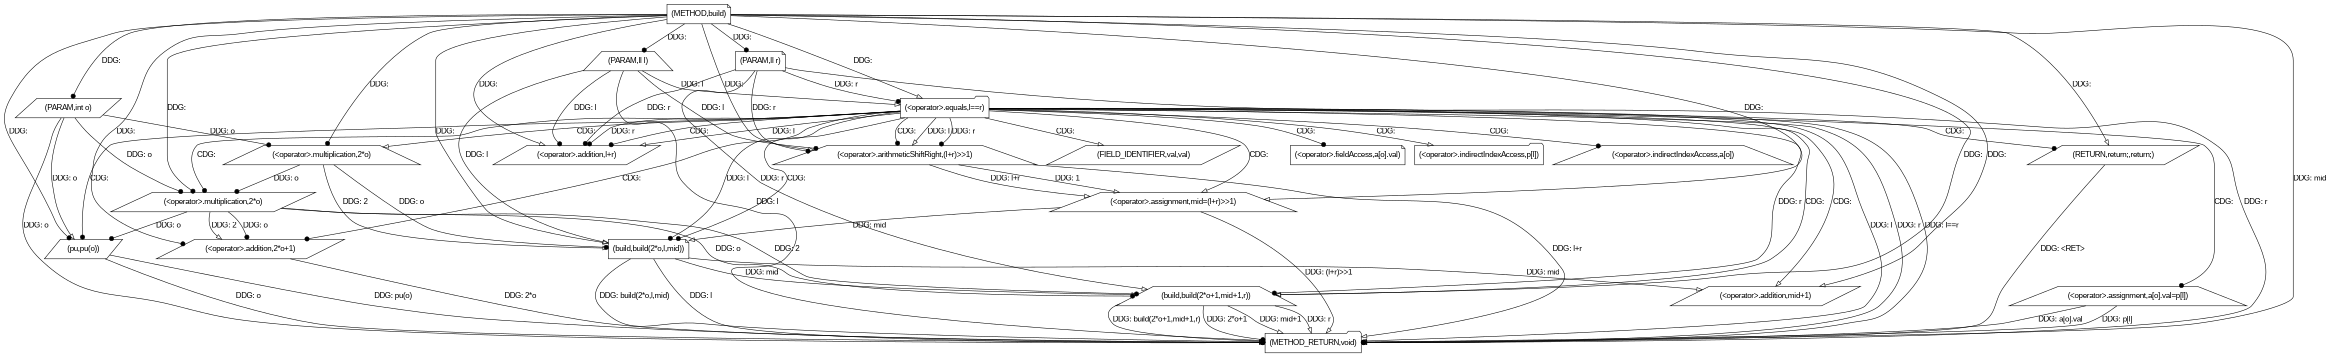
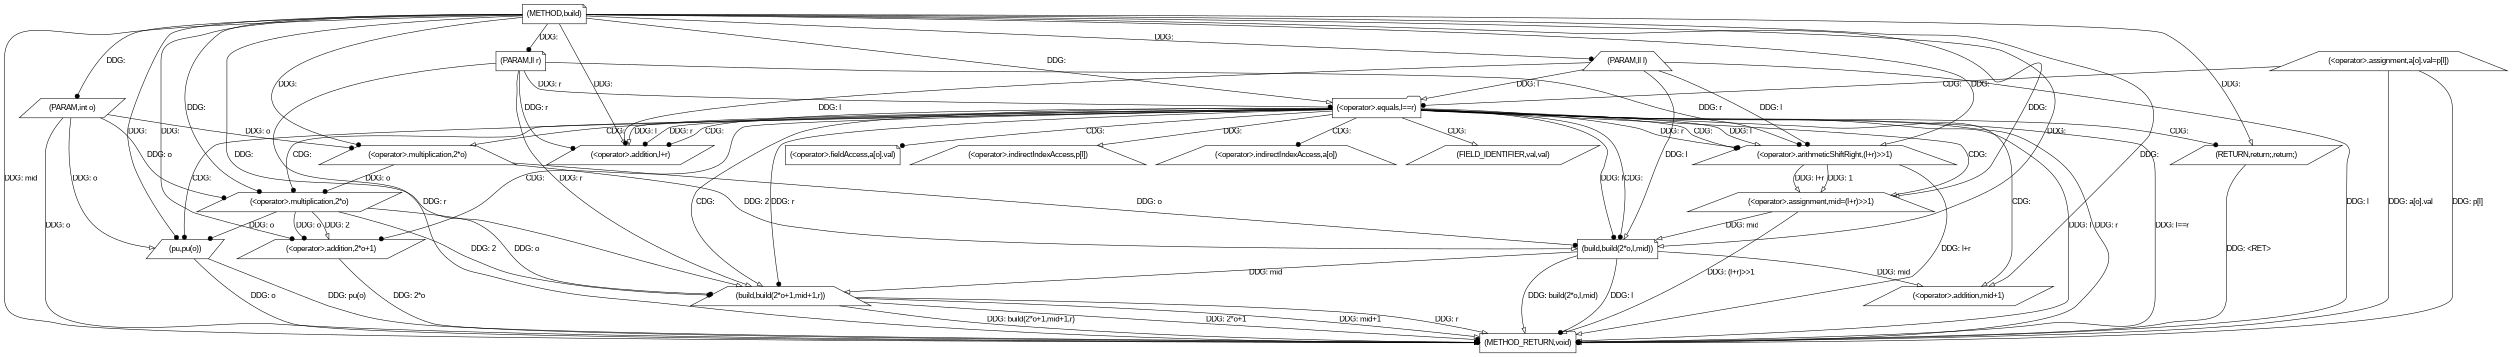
edge "(<operator>.equals,l==r)" -> "(<operator>.assignment,a[o].val=p[l])": reversed
edge "(<operator>.equals,l==r)" -> "(<operator>.indirectIndexAccess,p[l])": label "CDG: " -> "DDG: "
node "(<operator>.indirectIndexAccess,p[l])": shape folder -> trapezium
